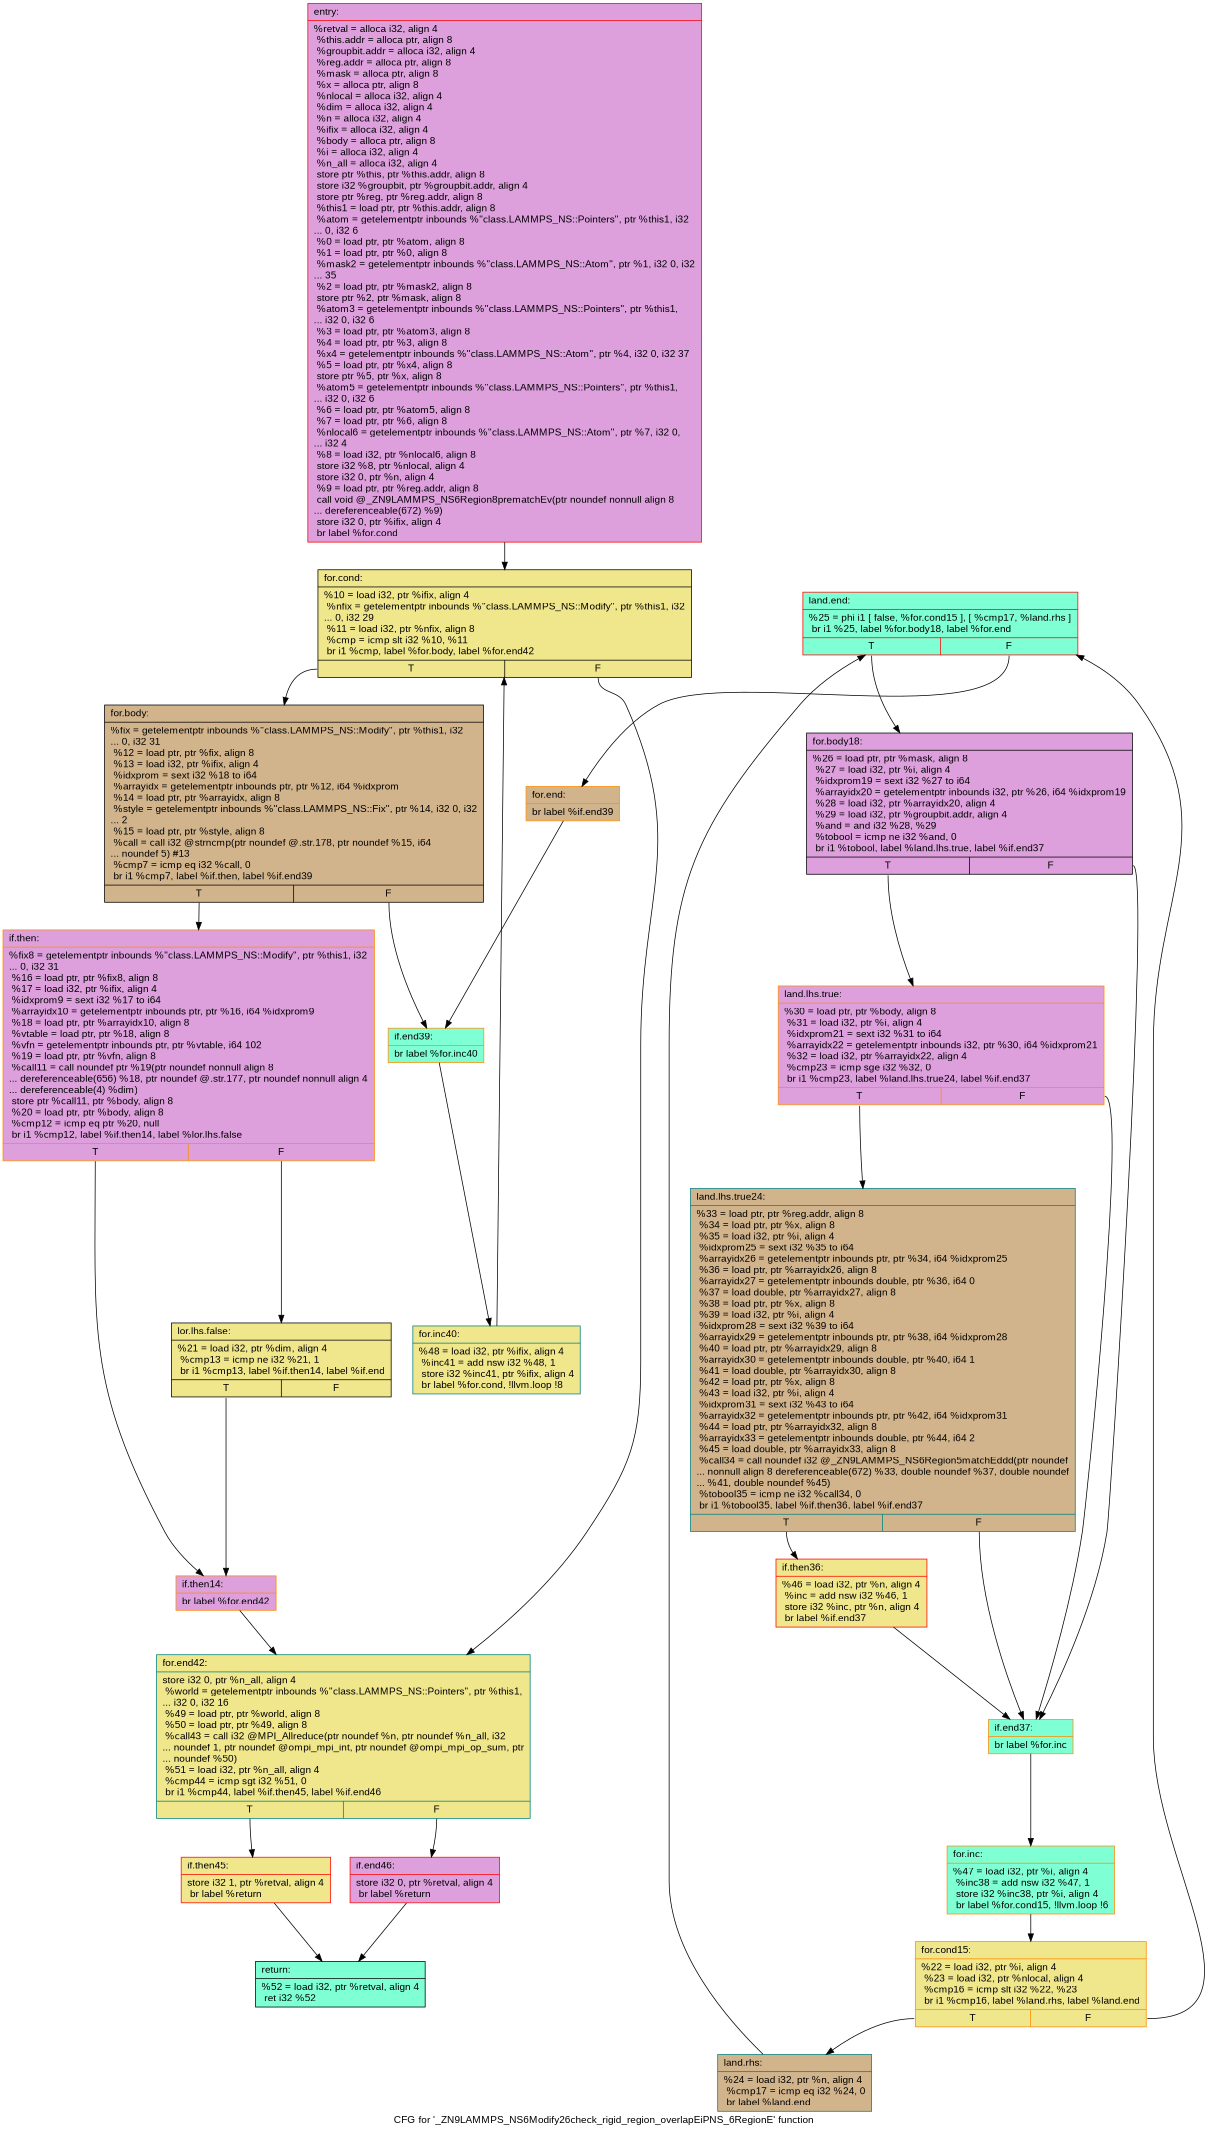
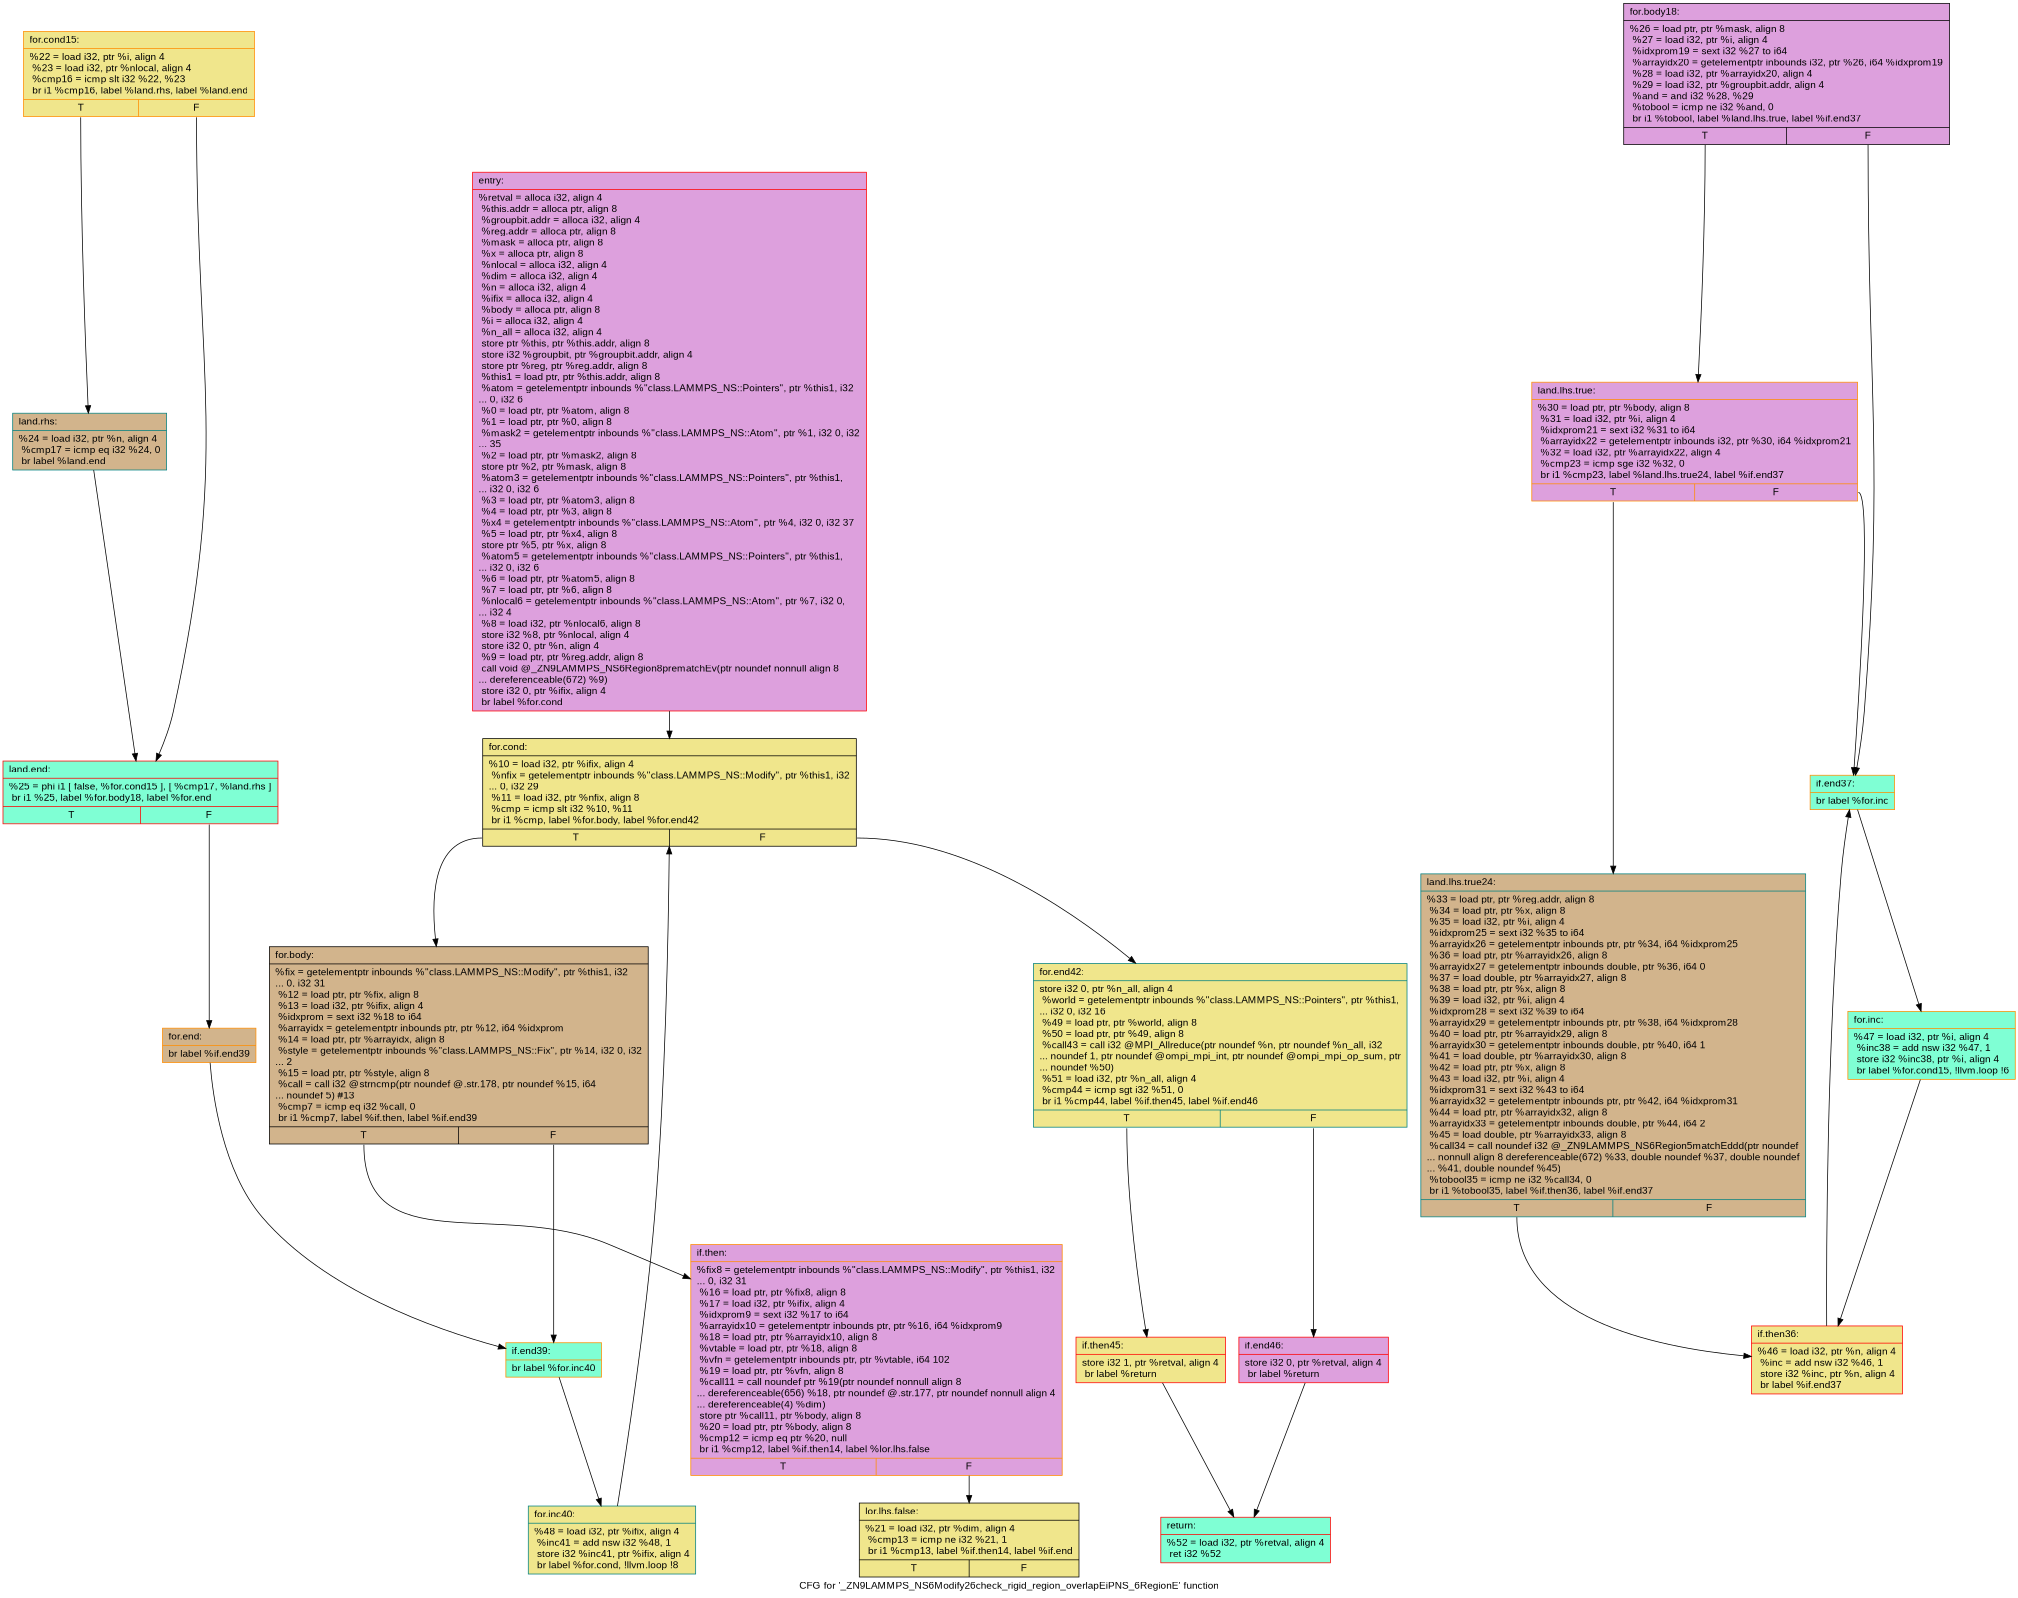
edge "land.end:" -> "for.body18:": removed
node "if.then14:": removed
edge "land.lhs.true24:" -> "if.end37:": removed
edge "for.inc:" -> "for.cond15:": now "for.inc:" -> "if.then36:"
node "return:": color black -> red
